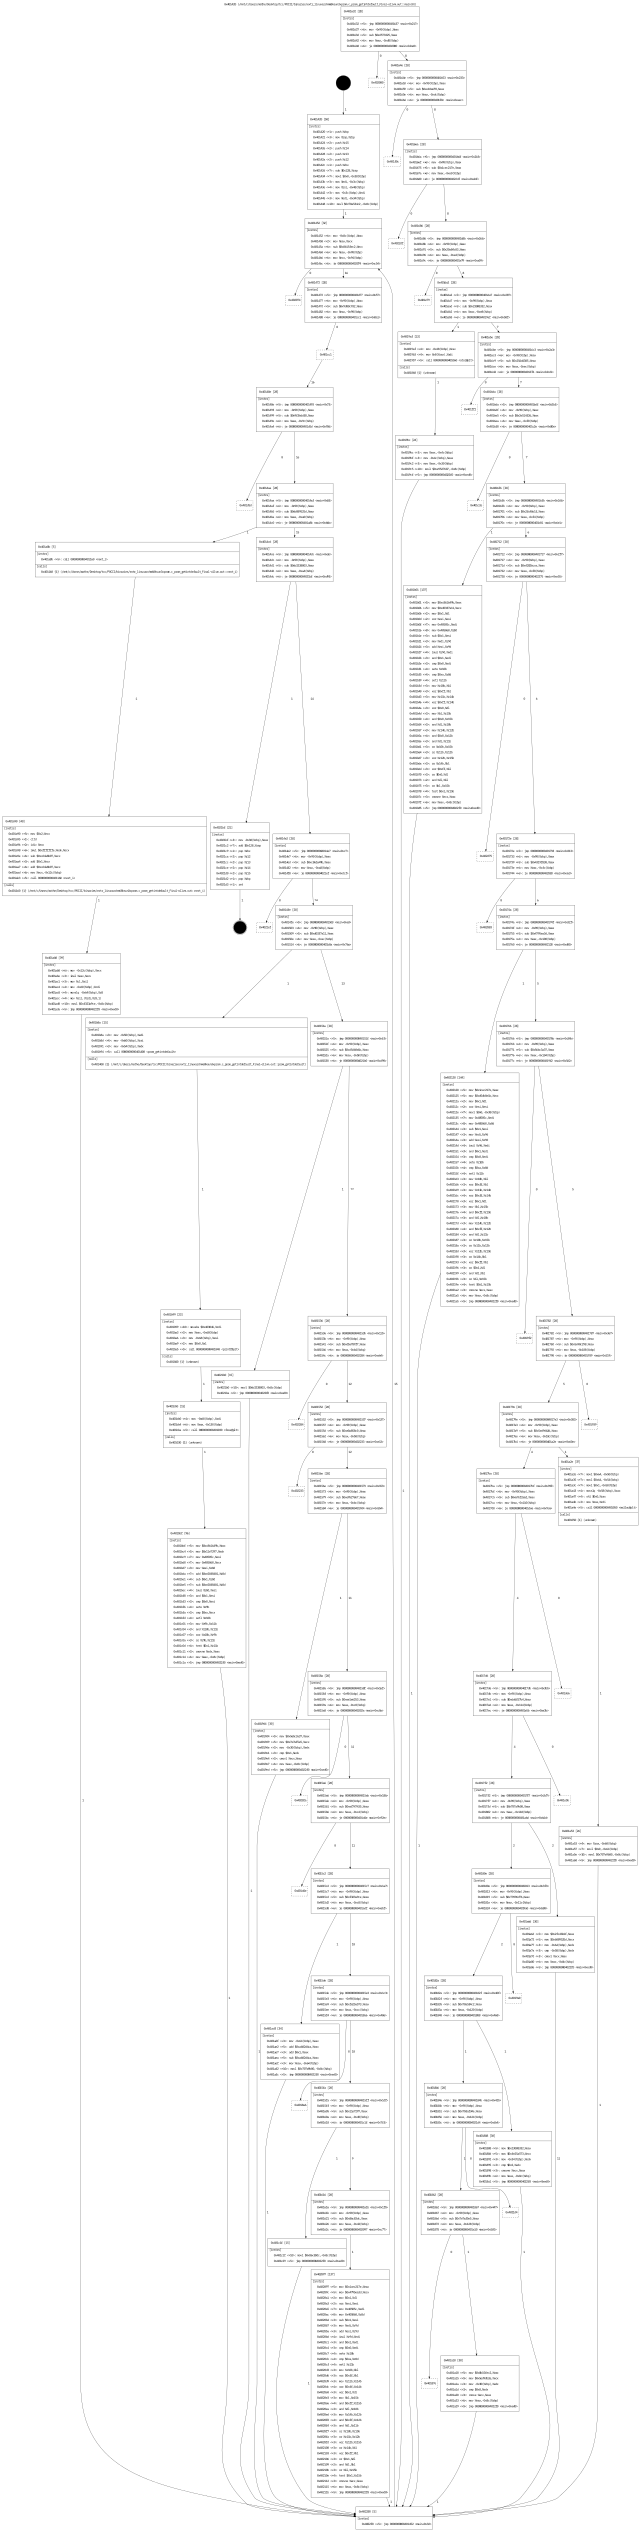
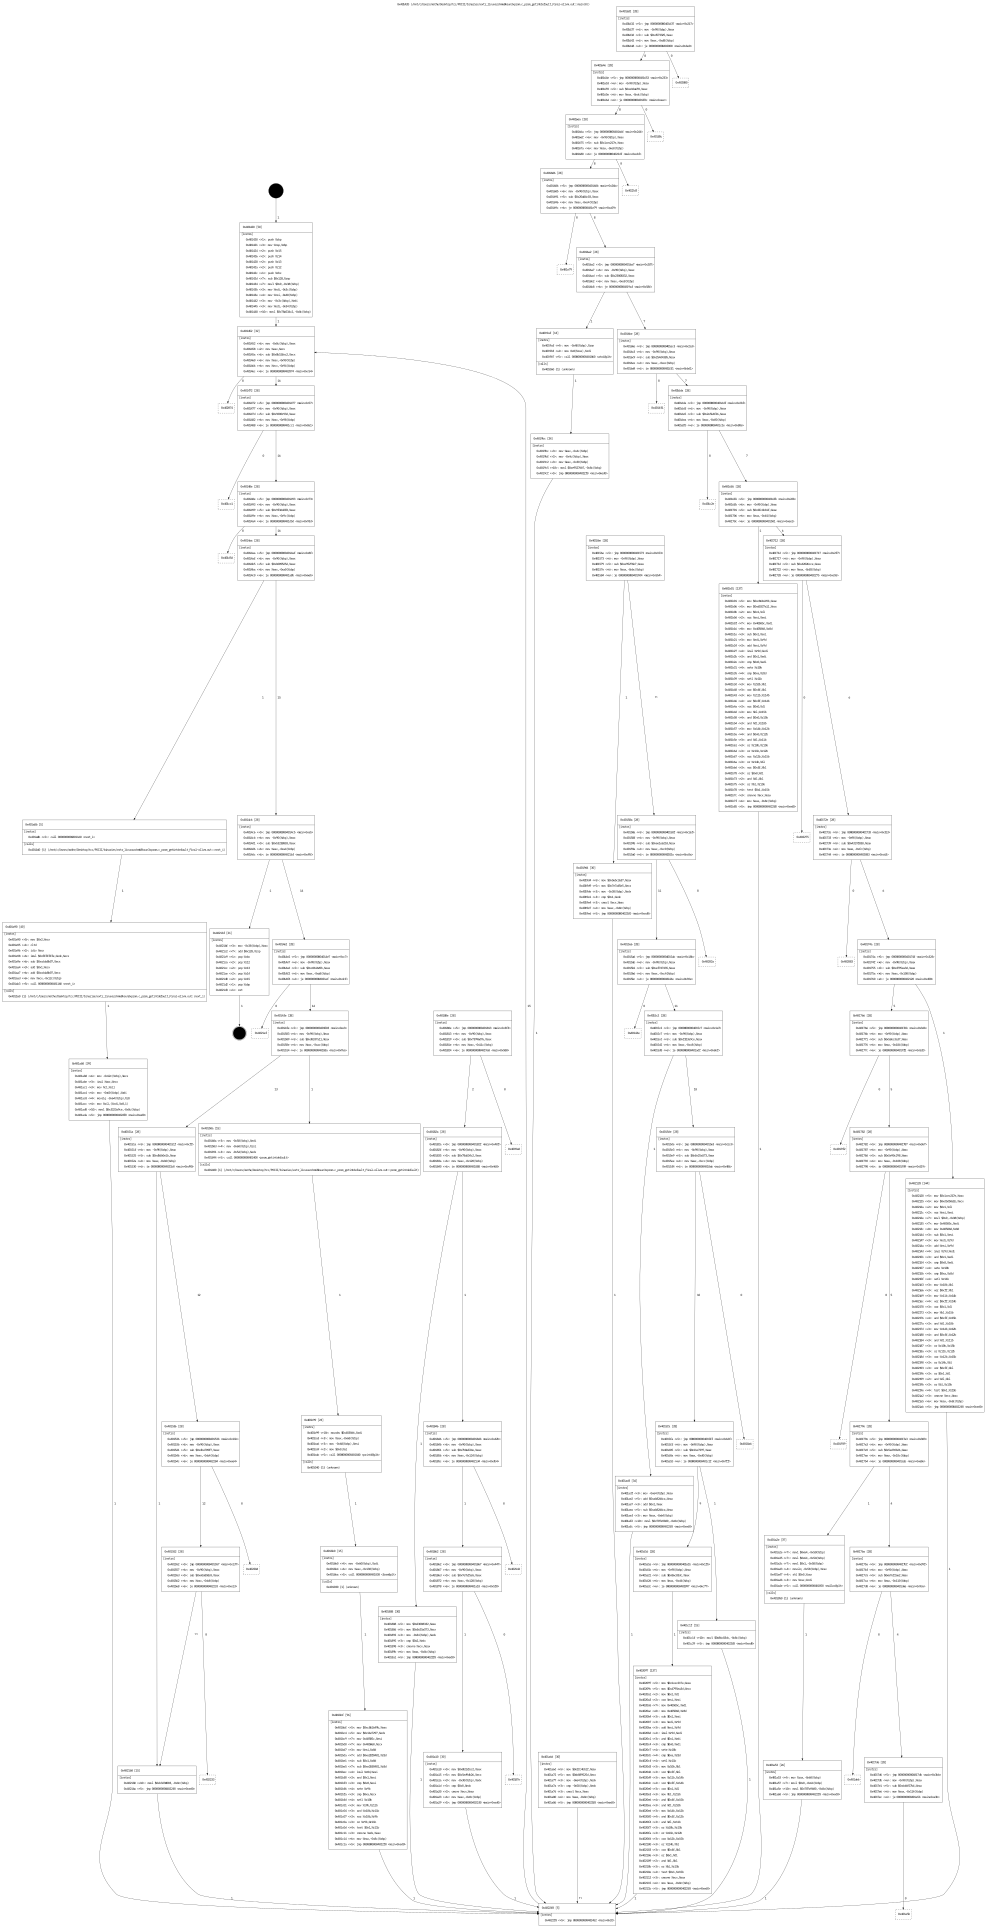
edge "0x401cc1" -> "0x40148e [28]": now "0x401472 [28]" -> "0x40148e [28]"
edge "0x401552 [28]" -> "0x40156e [28]": now "0x401552 [28]" -> "0x4021b0 [15]"
node "0x4017f2 [28]": removed
